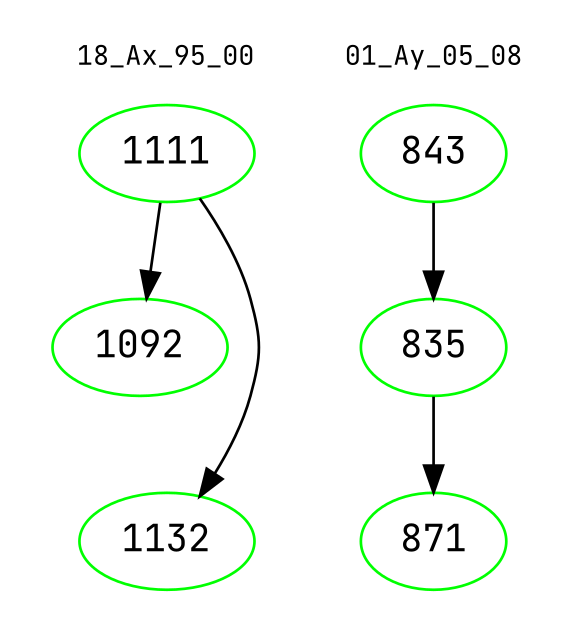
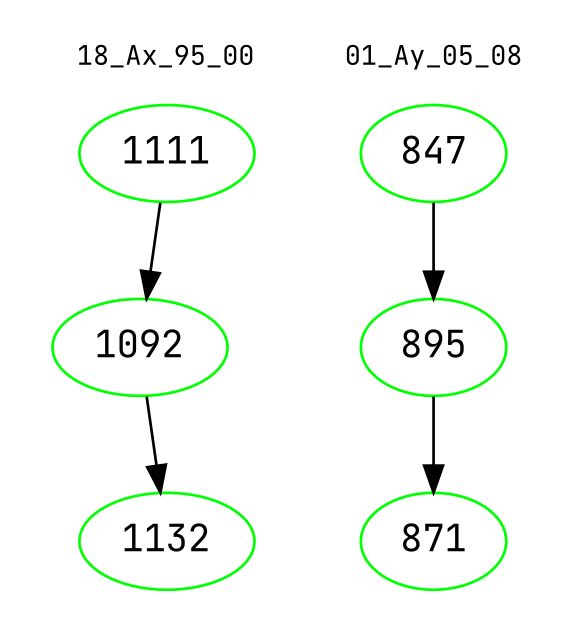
node "843": label "843" -> "847"
edge "1111" -> "1132": now "1092" -> "1132"
node "835": label "835" -> "895"
